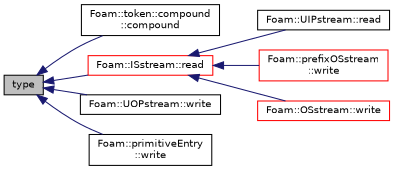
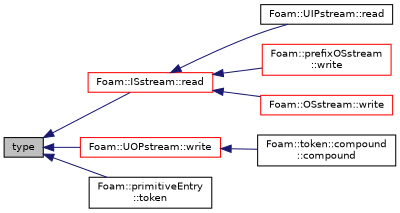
edge "Foam::token::compound ::compound" -> "type": now "Foam::token::compound ::compound" -> "Foam::UOPstream::write"
node "Foam::UOPstream::write": color black -> red
node "Foam::primitiveEntry ::write": label "Foam::primitiveEntry ::write" -> "Foam::primitiveEntry ::token"
